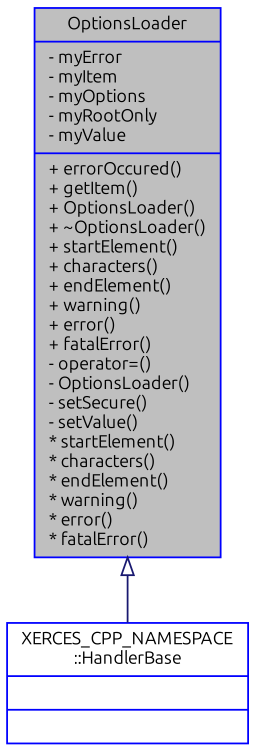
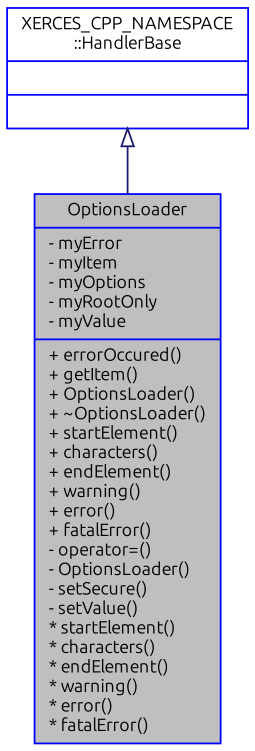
edge "XERCES_CPP_NAMESPACE" -> "OptionsLoader": reversed
